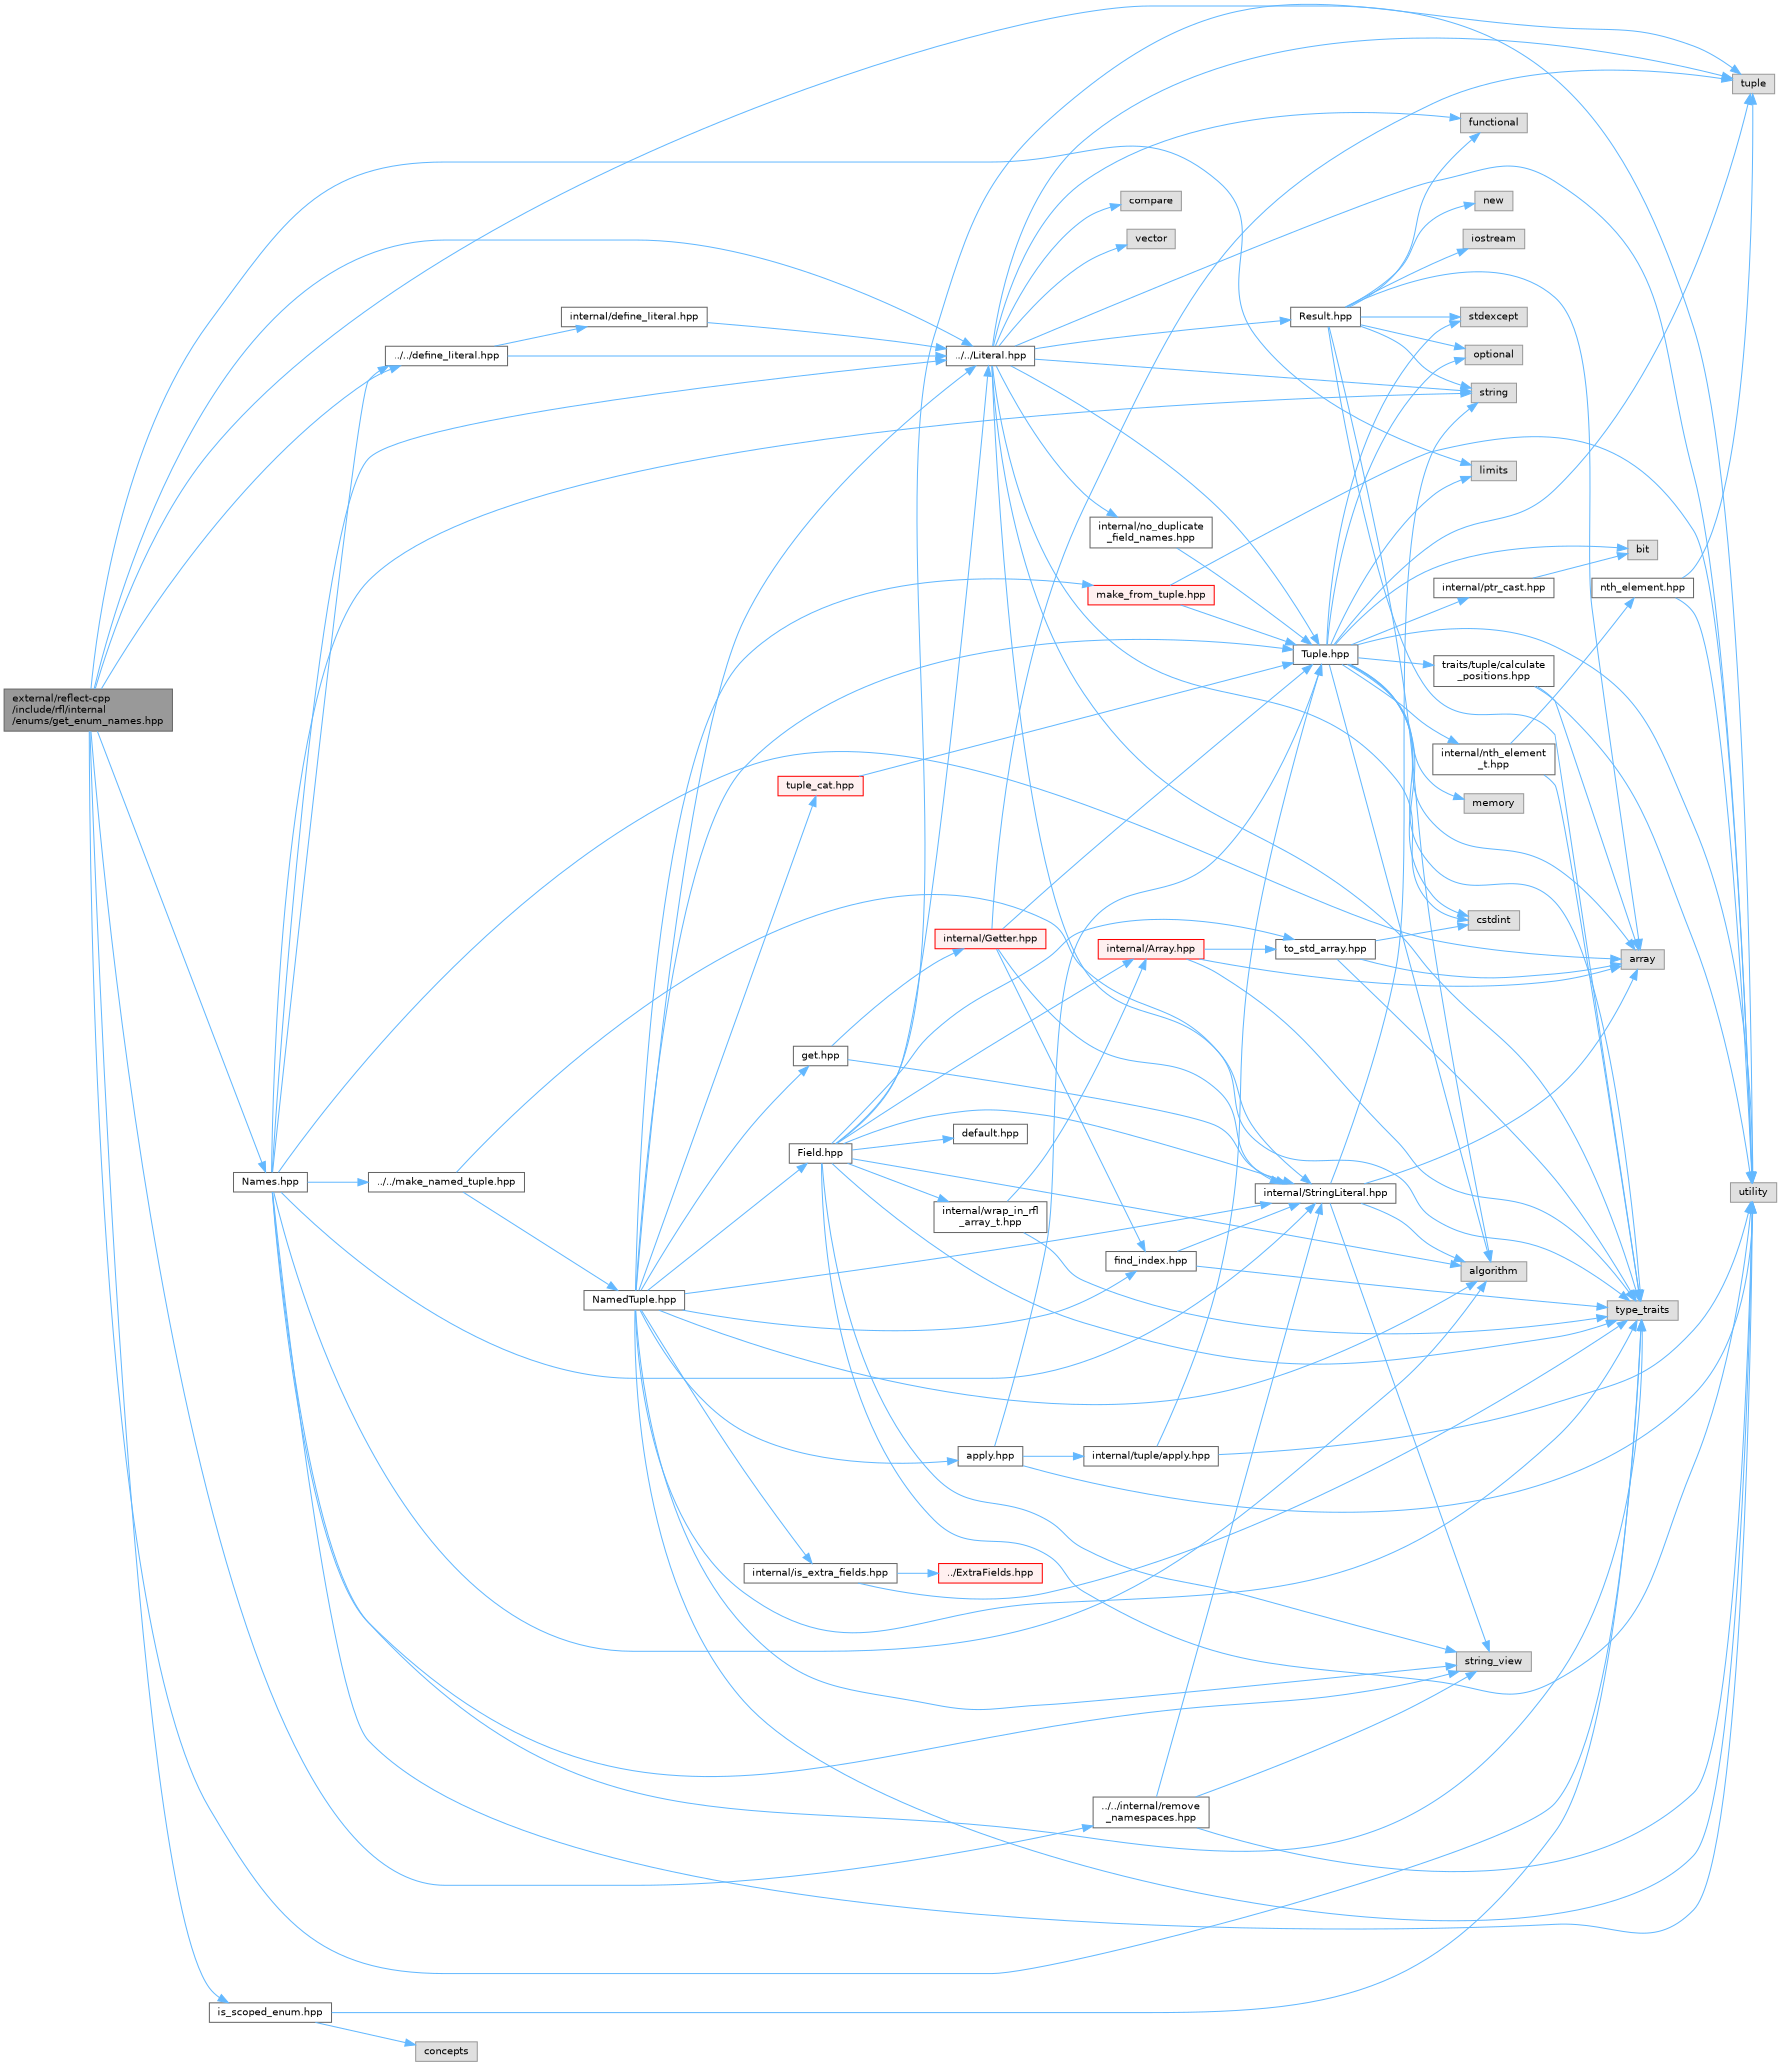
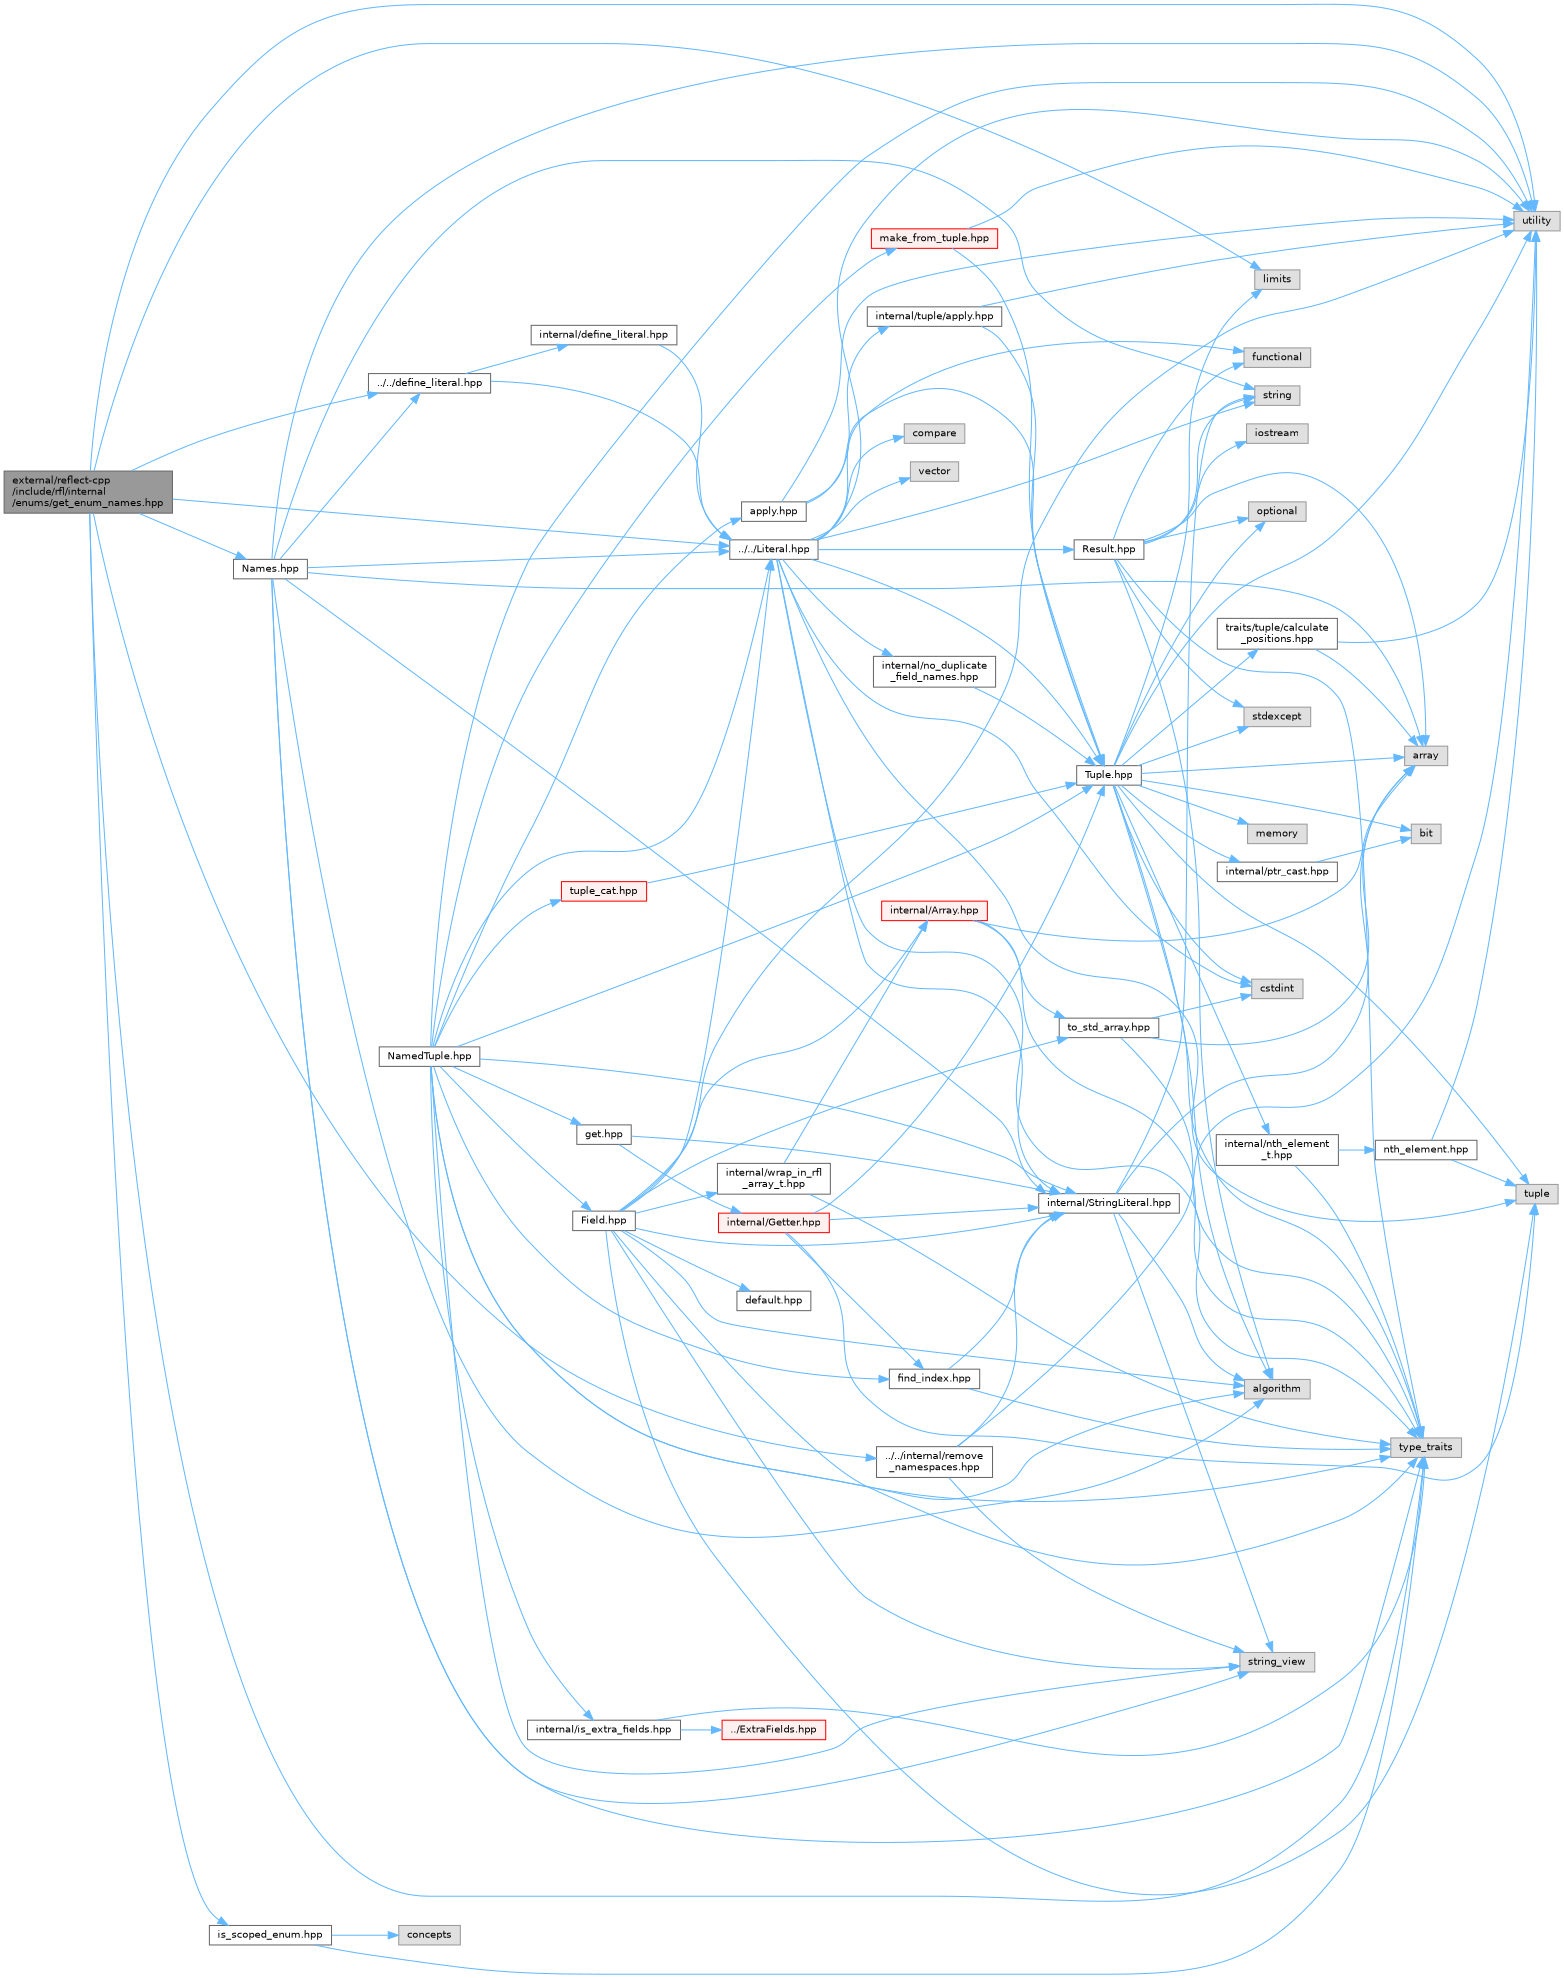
node "new": removed
node "../../make_named_tuple.hpp": removed
